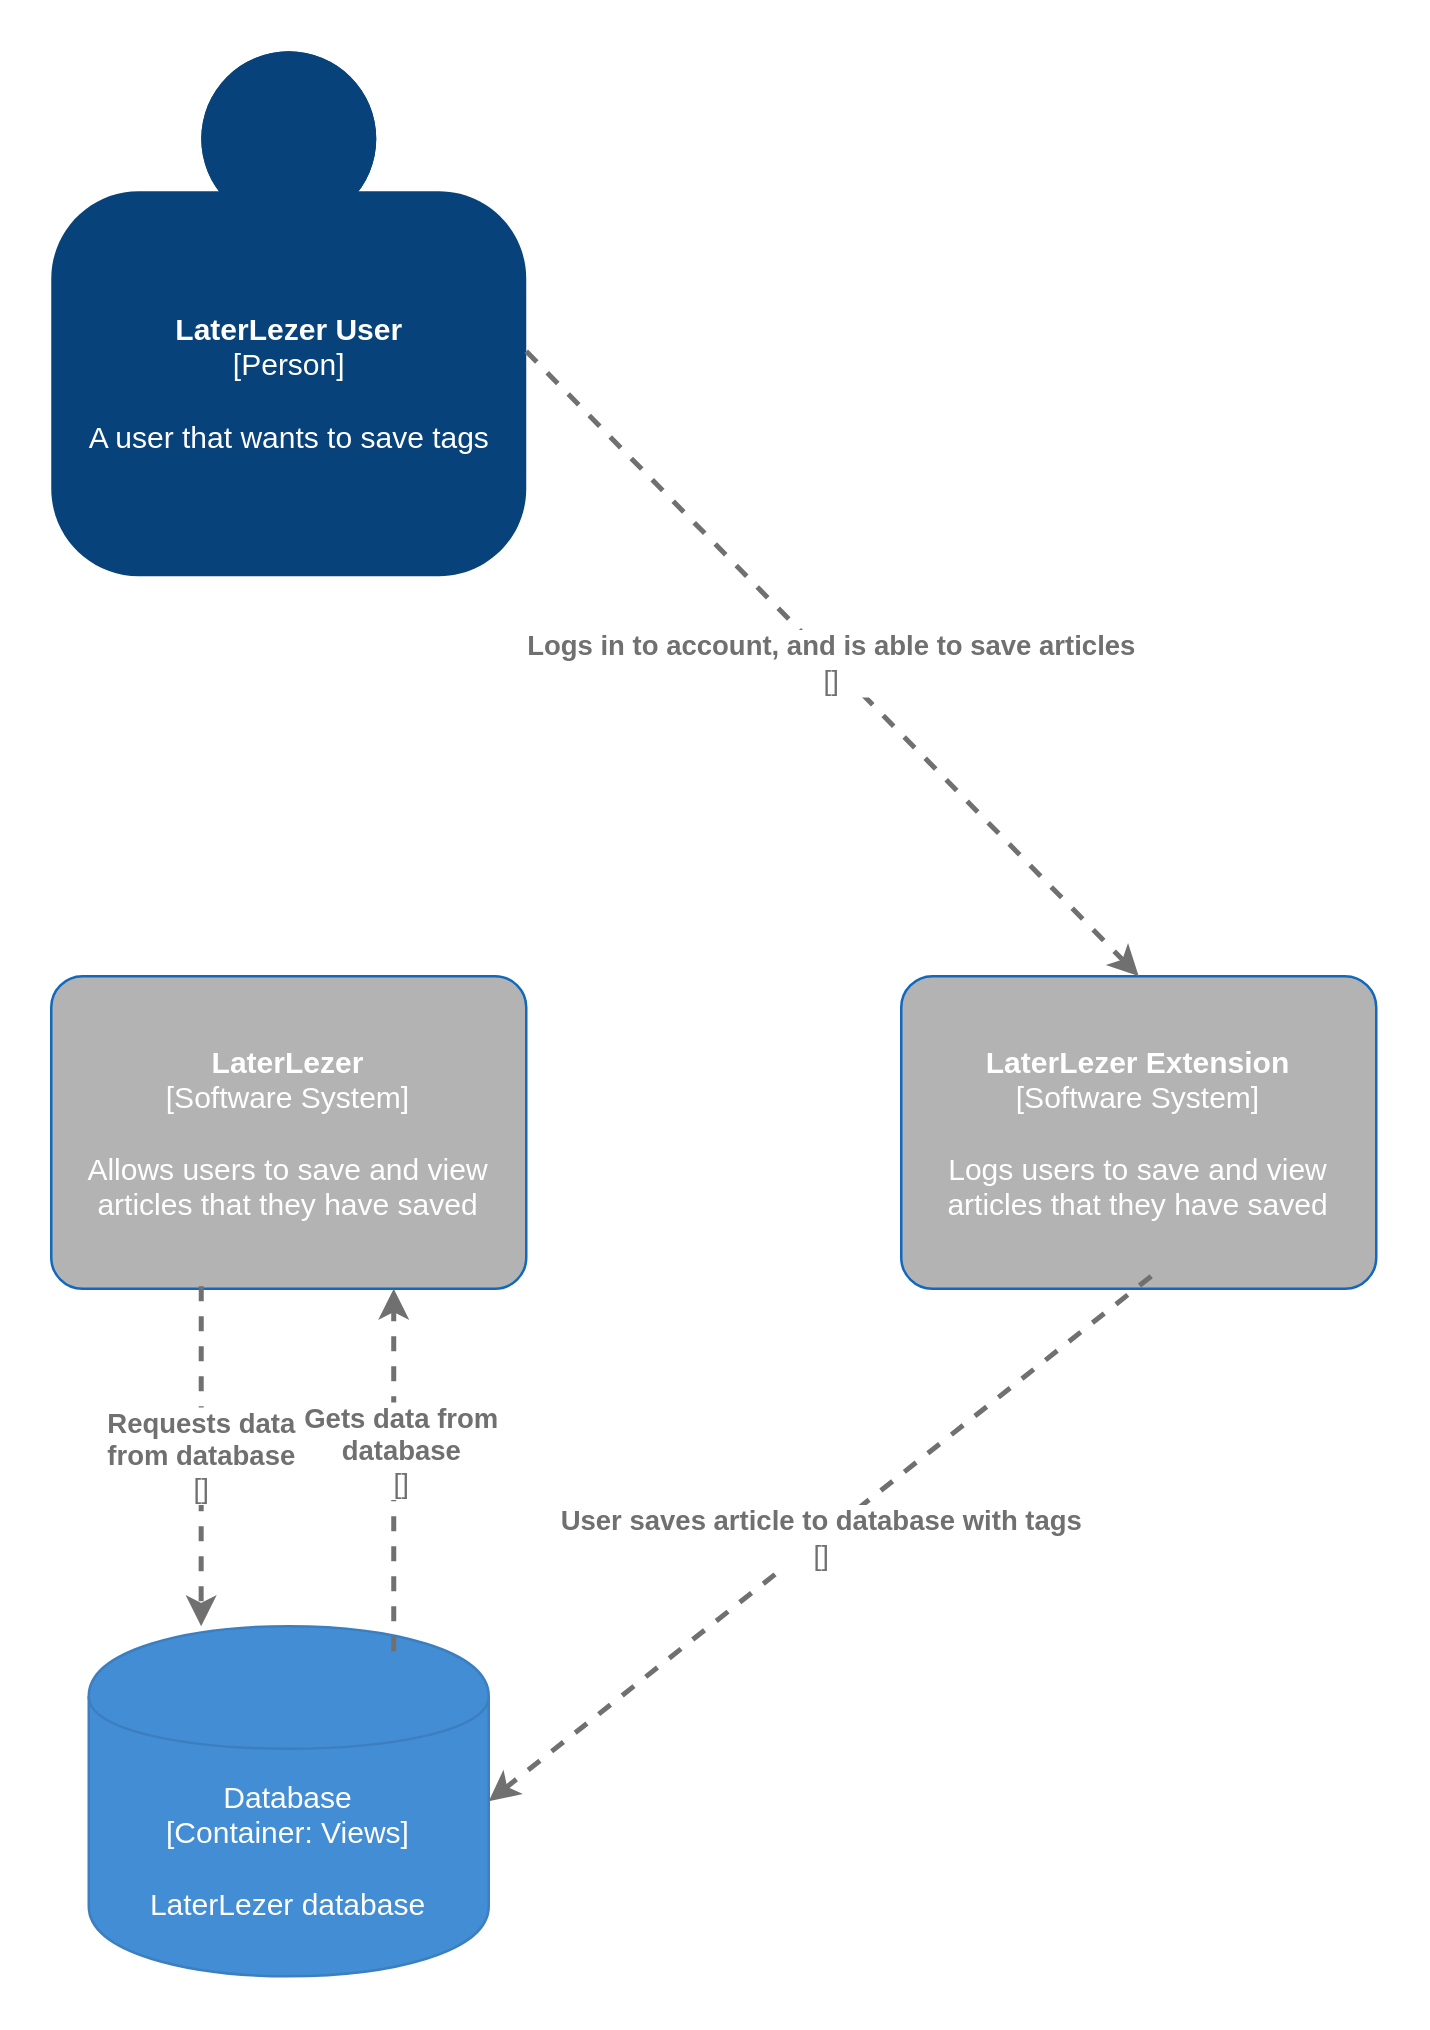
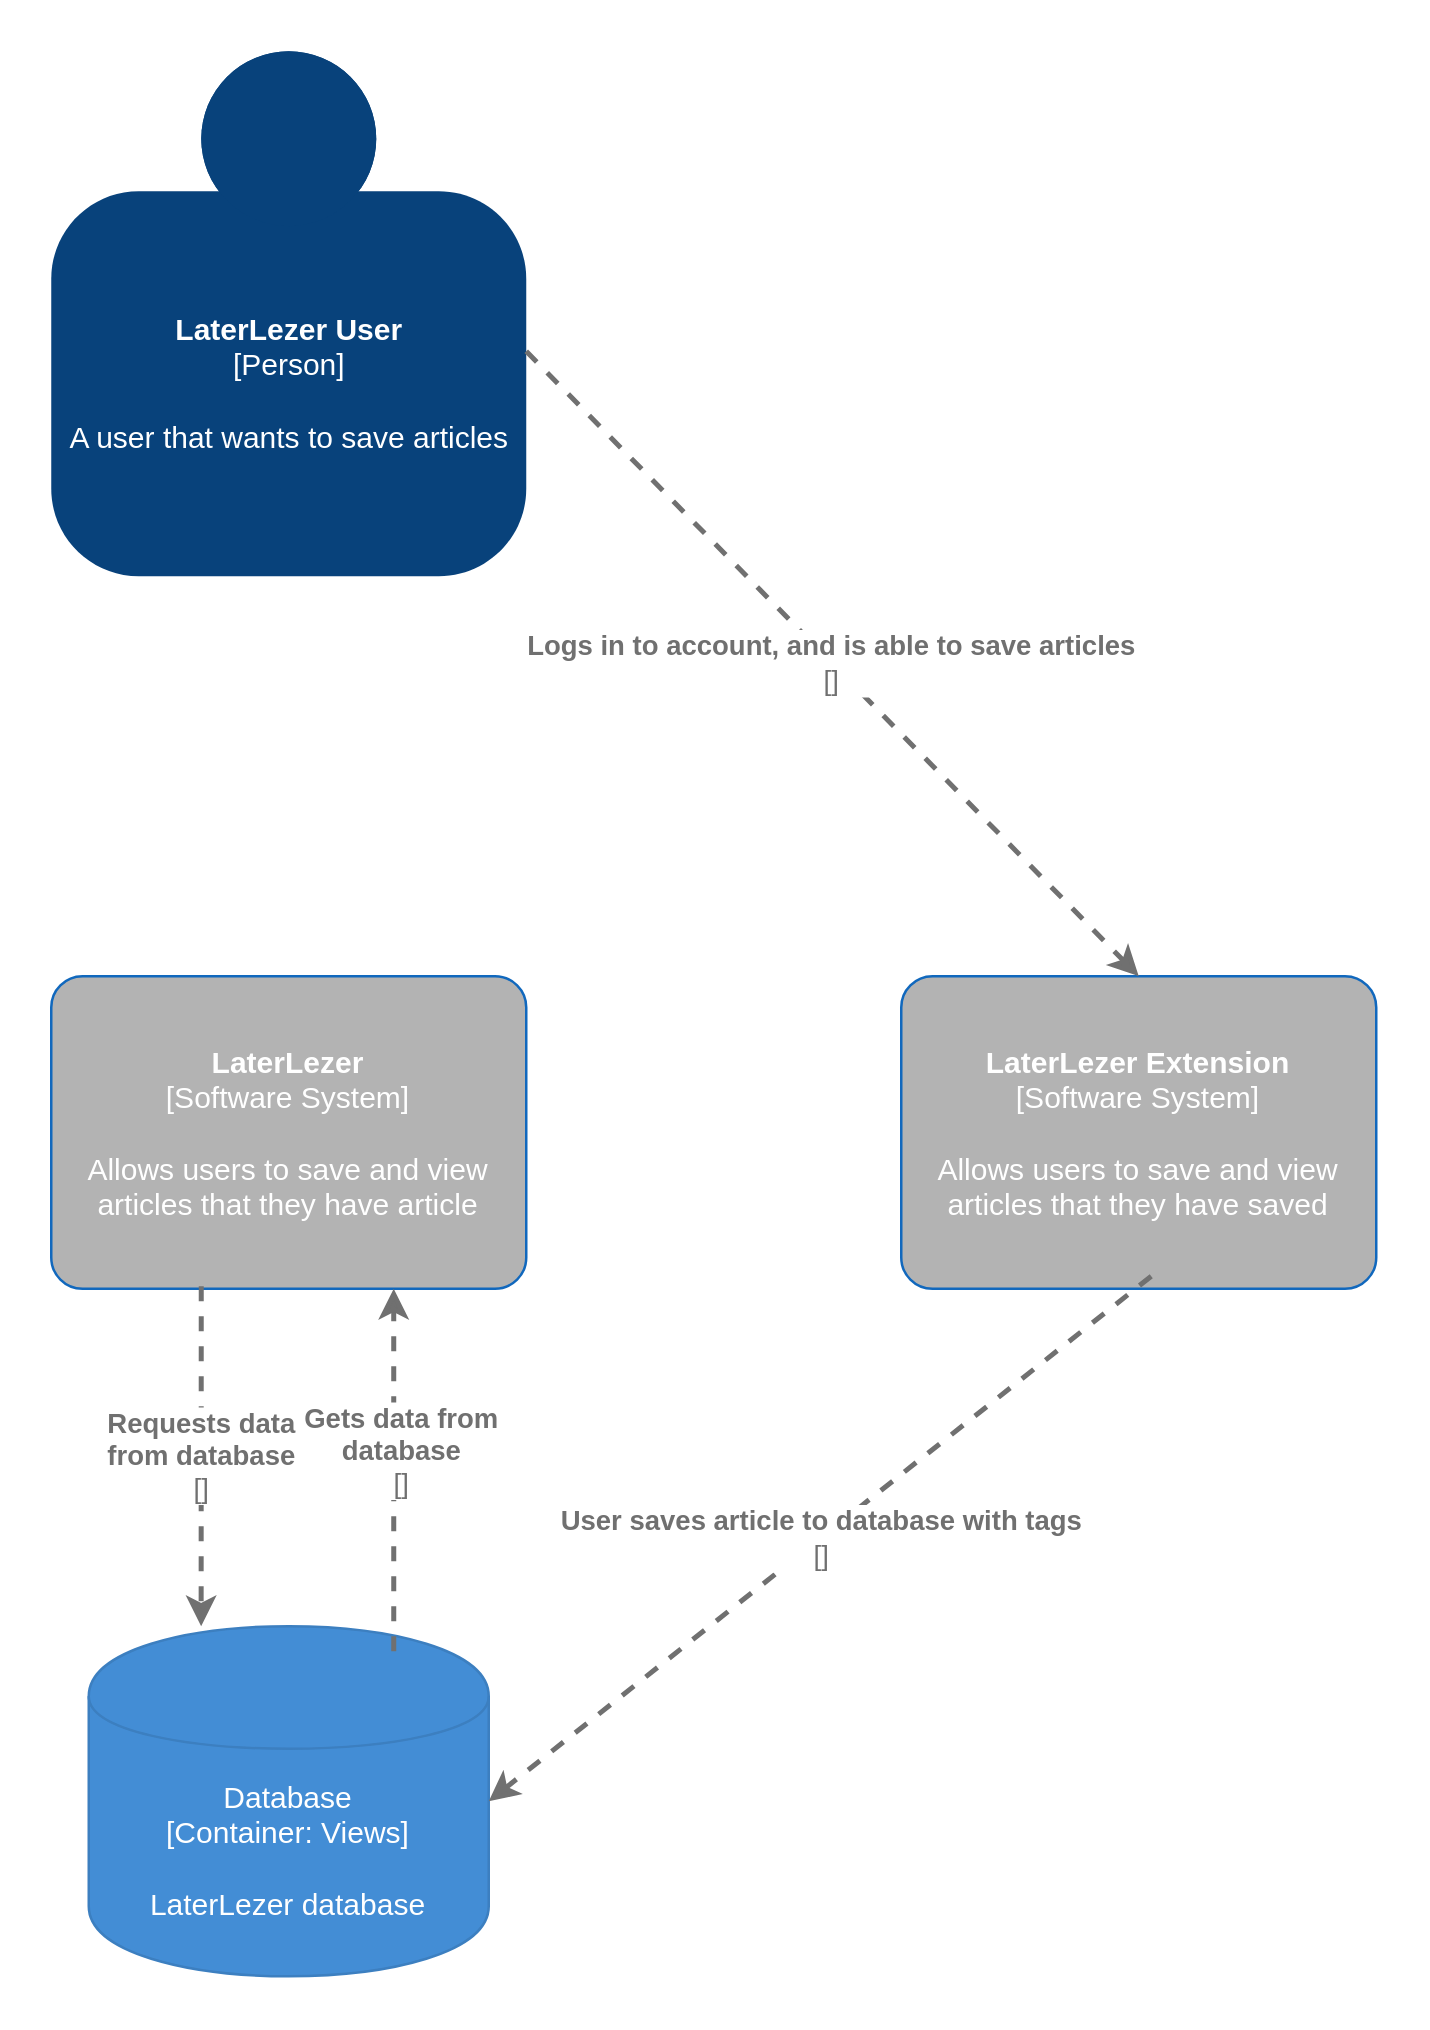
node "LaterLezer User [Person] A user that wants to save tags": label "LaterLezer User [Person] A user that wants to save tags" -> "LaterLezer User [Person] A user that wants to save articles"
node "LaterLezer [Software System] Allows users to save and view articles that they have saved": label "LaterLezer [Software System] Allows users to save and view articles that they have saved" -> "LaterLezer [Software System] Allows users to save and view articles that they have article"
node "LaterLezer Extension [Software System] Logs users to save and view articles that they have saved": label "LaterLezer Extension [Software System] Logs users to save and view articles that they have saved" -> "LaterLezer Extension [Software System] Allows users to save and view articles that they have saved"
